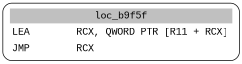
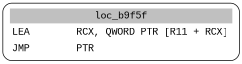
node "loc_b9f5f": text "JMP        RCX" -> "JMP        PTR"
